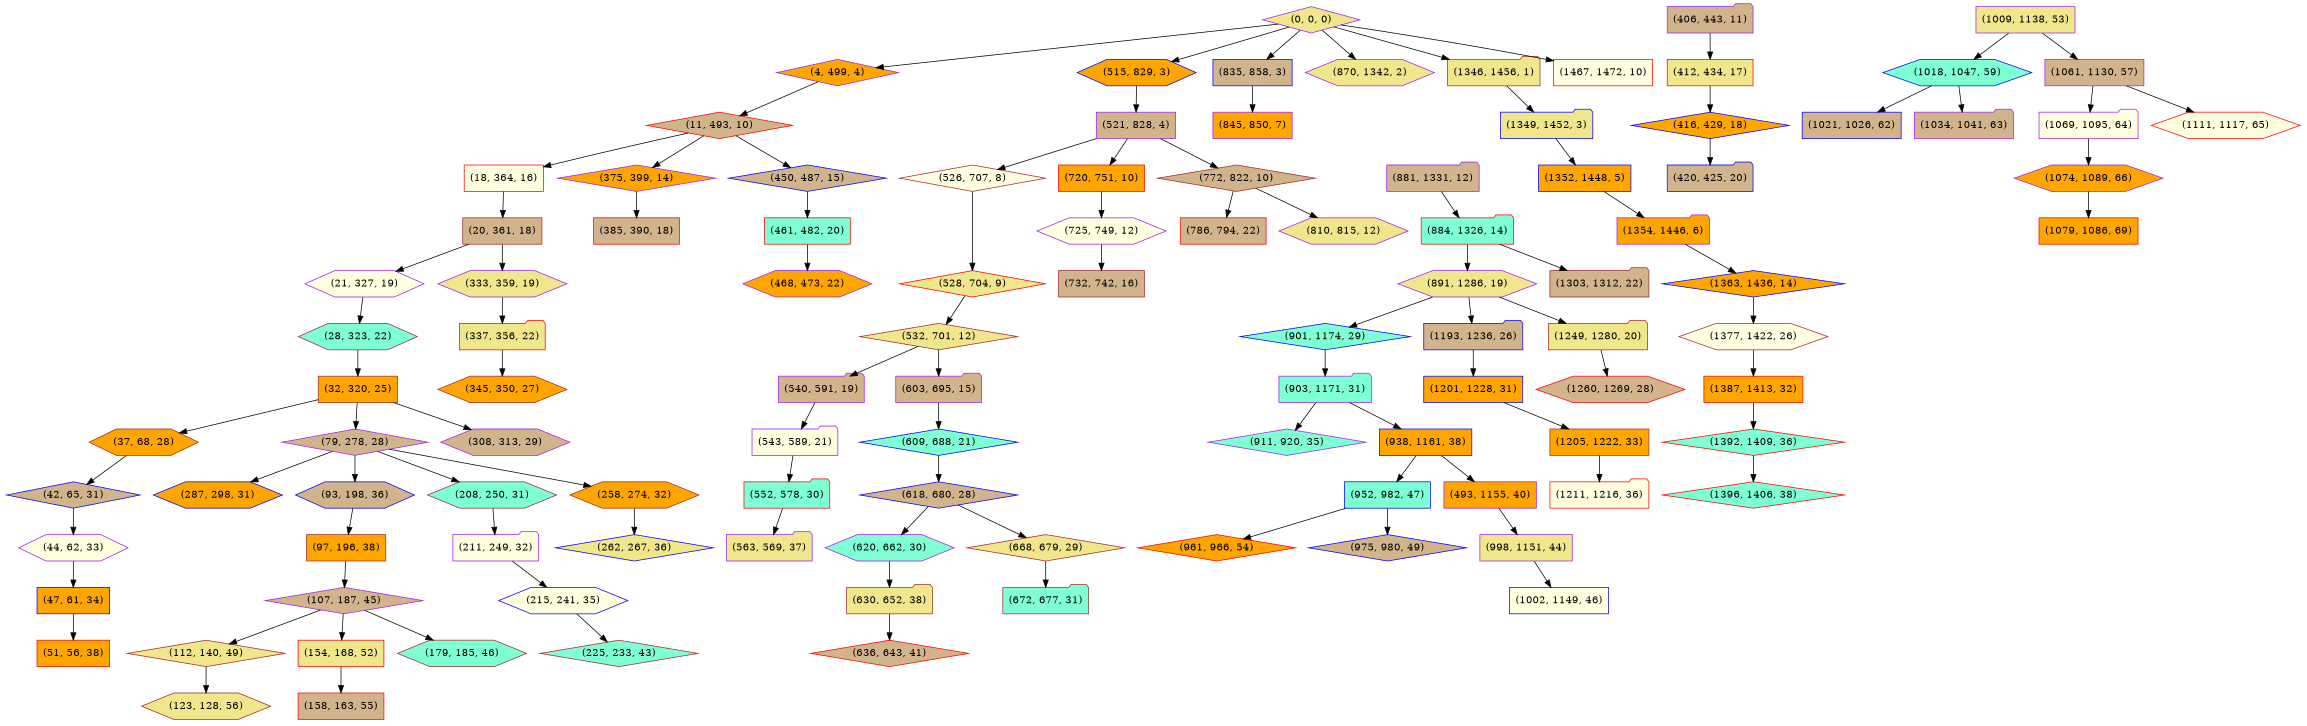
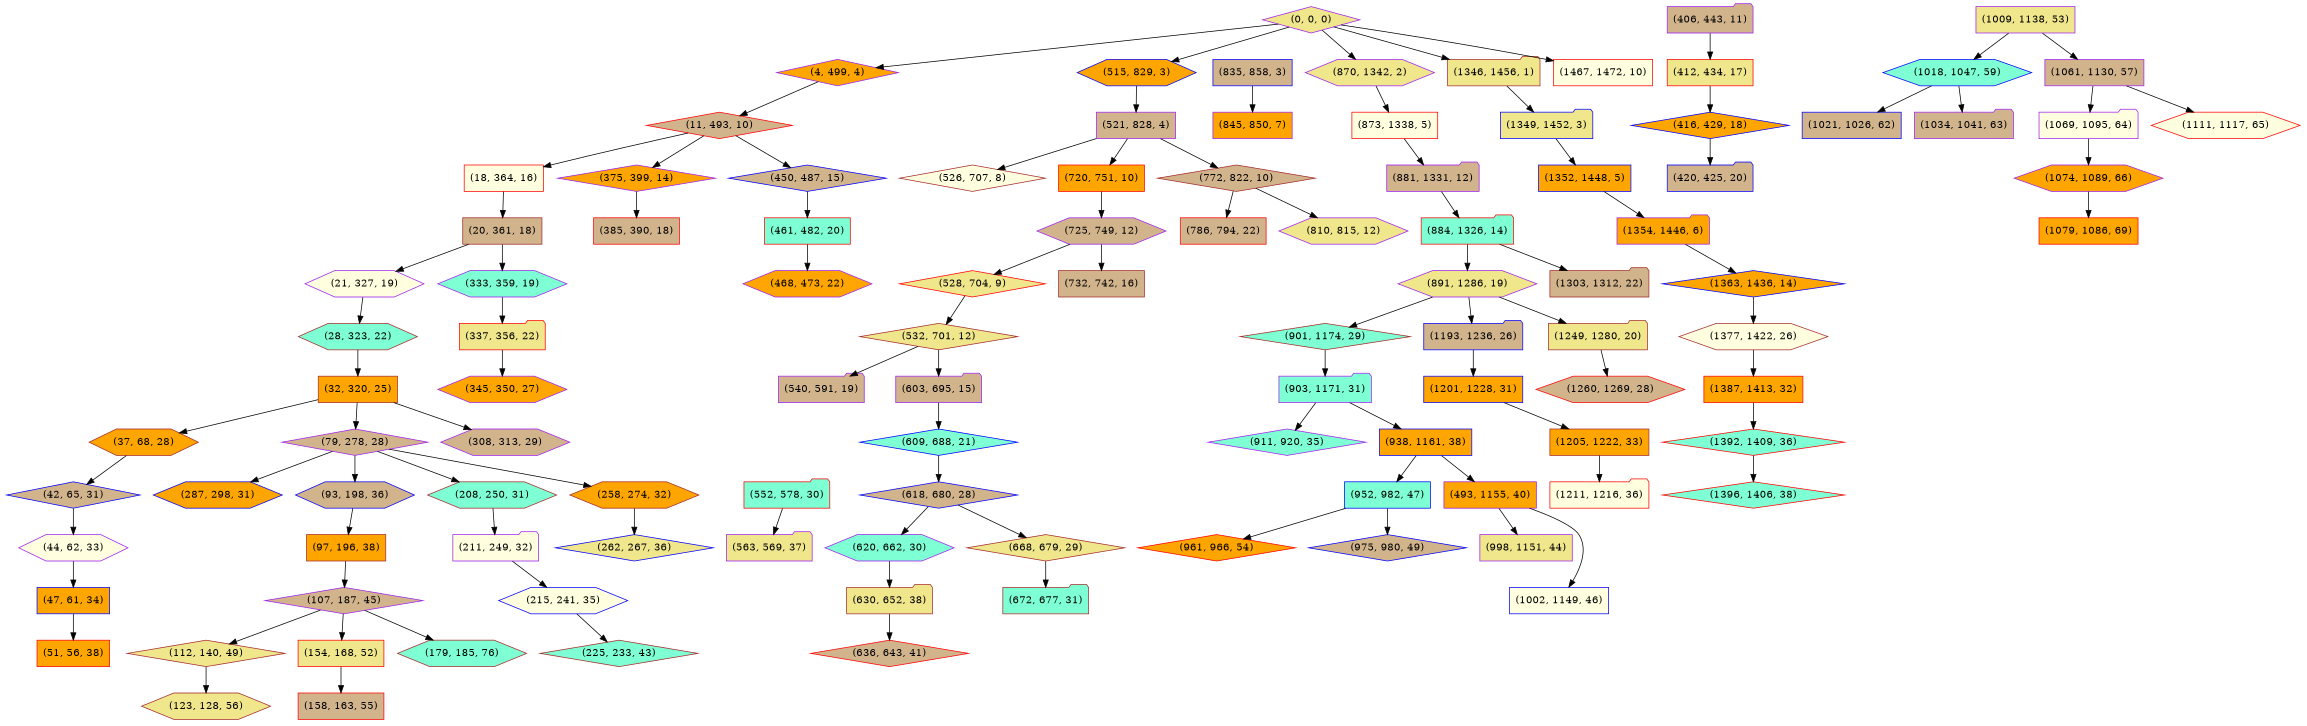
edge "(0, 0, 0)" -> "(835, 858, 3)": removed
node "(873, 1338, 5)": added
edge "(526, 707, 8)" -> "(528, 704, 9)": now "(725, 749, 12)" -> "(528, 704, 9)"
node "(725, 749, 12)": fillcolor lightyellow -> tan
node "(333, 359, 19)": fillcolor khaki -> aquamarine
node "(901, 1174, 29)": color blue -> brown
node "(345, 350, 27)": color brown -> purple
node "(543, 589, 21)": removed
edge "(998, 1151, 44)" -> "(1002, 1149, 46)": now "(493, 1155, 40)" -> "(1002, 1149, 46)"
node "(179, 185, 46)": label "(179, 185, 46)" -> "(179, 185, 76)"
